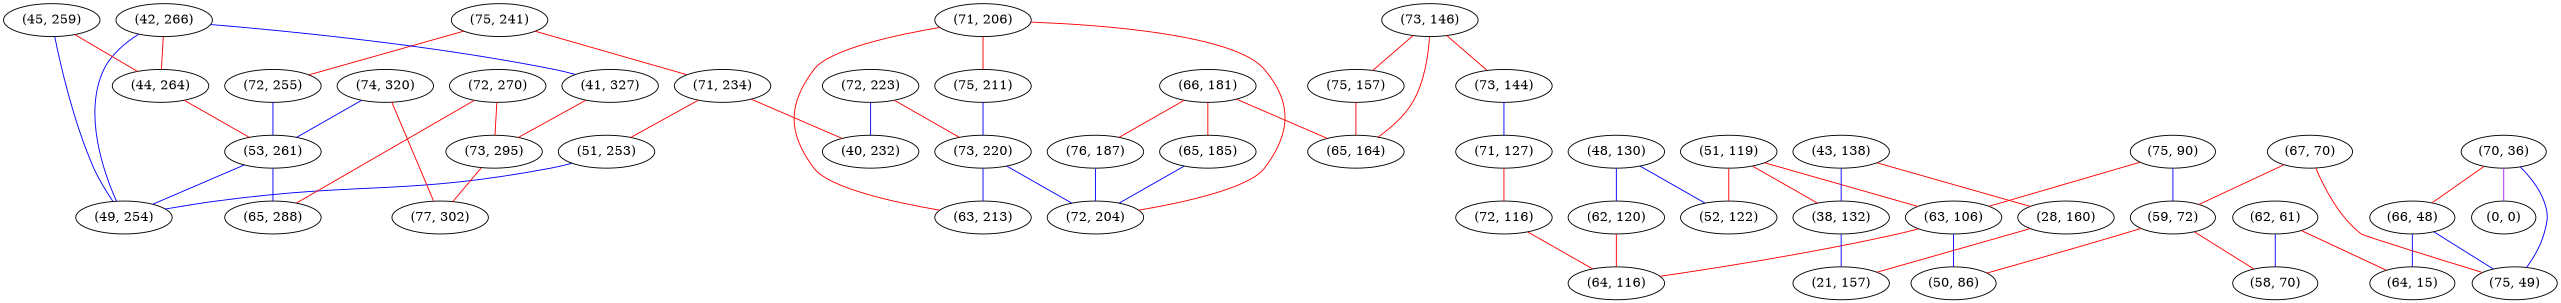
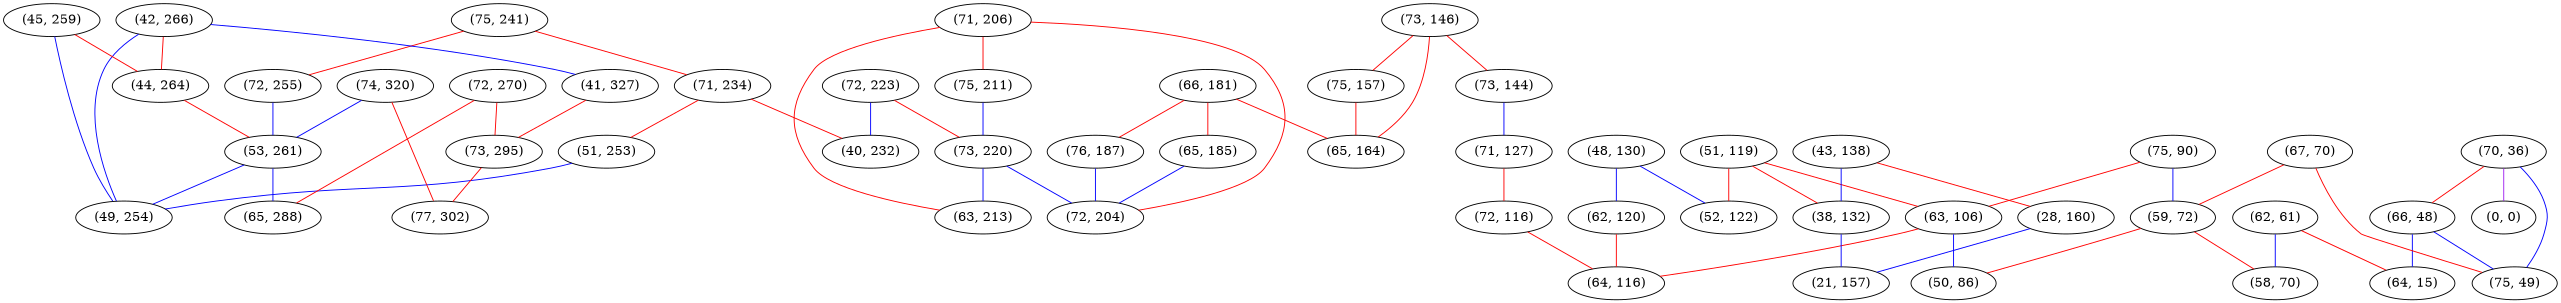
edge "(28, 160)" -- "(21, 157)": color red -> blue
